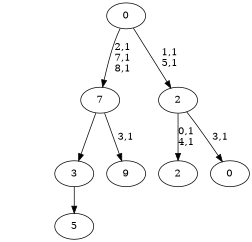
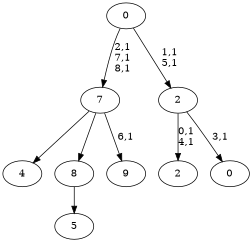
edge "7" -> "9": label "3,1" -> "6,1"
node "4": added
node "3": label "3" -> "8"
